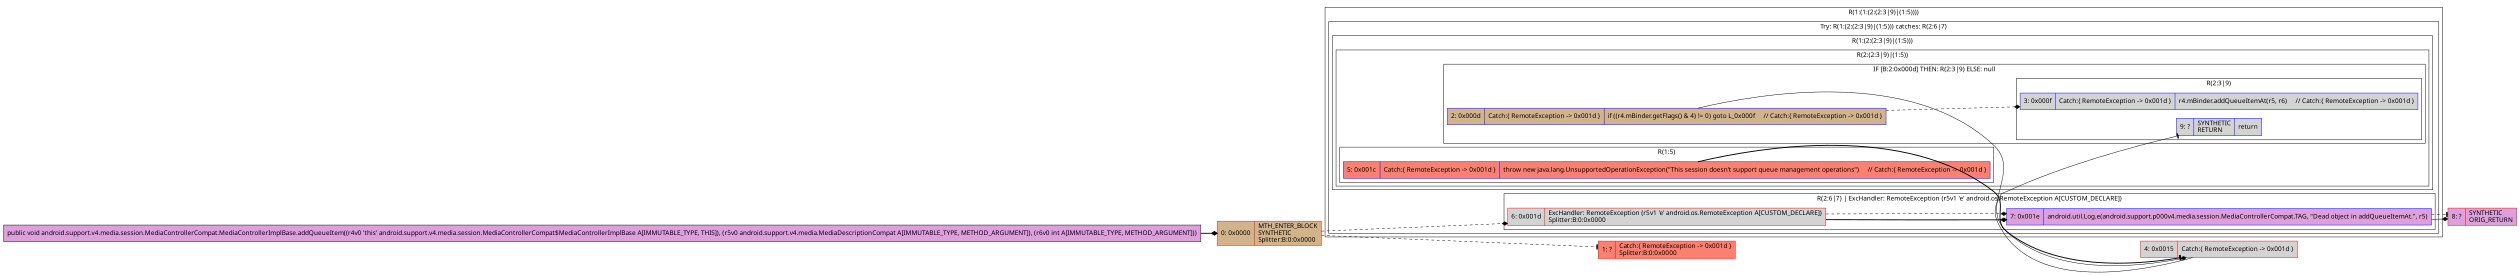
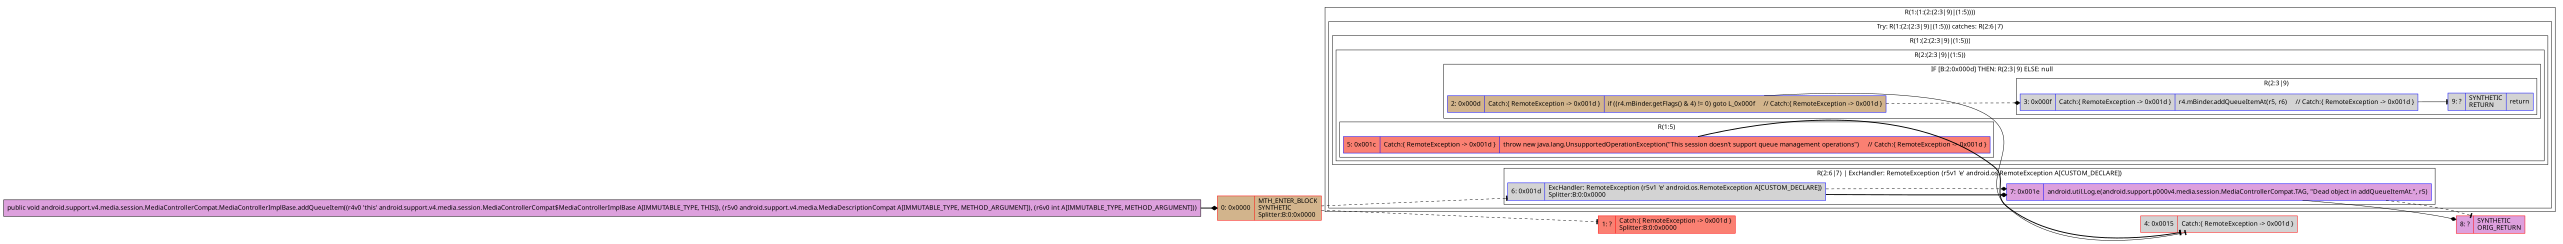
edge "2: 0x000d" -> "4: 0x0015": arrowhead diamond -> tee
node "6: 0x001d": color red -> blue
edge "0: 0x0000" -> "6: 0x001d": arrowhead diamond -> tee
edge "4: 0x0015" -> "9: ?": now "3: 0x000f" -> "9: ?"
